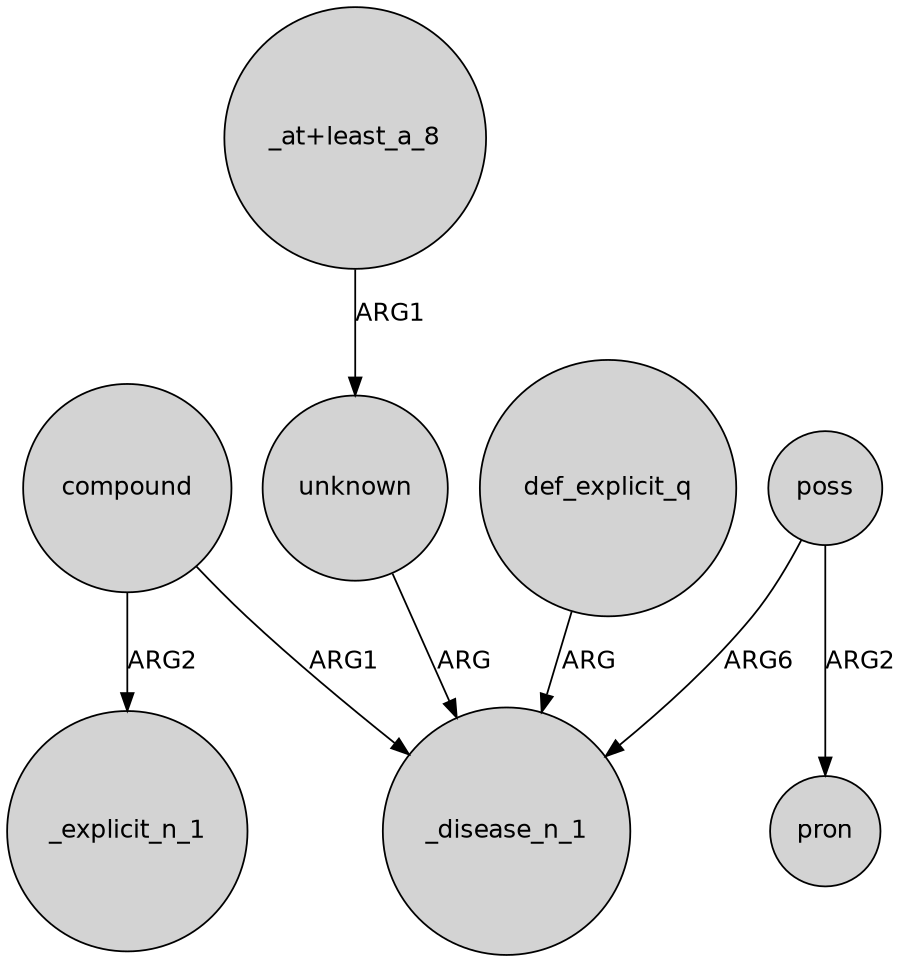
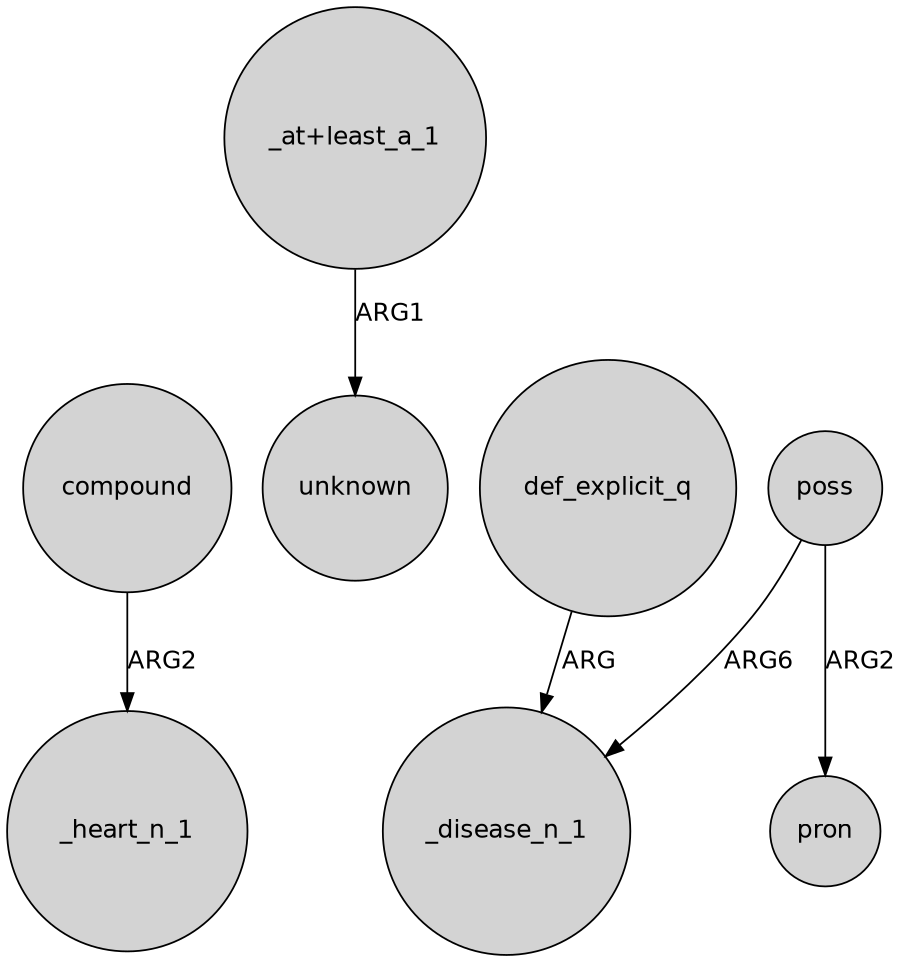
node "_at+least_a_8": label "_at+least_a_8" -> "_at+least_a_1"
edge "unknown" -> "_disease_n_1": removed, label "ARG"
edge "compound" -> "_disease_n_1": removed, label "ARG1"
node "_explicit_n_1": label "_explicit_n_1" -> "_heart_n_1"
